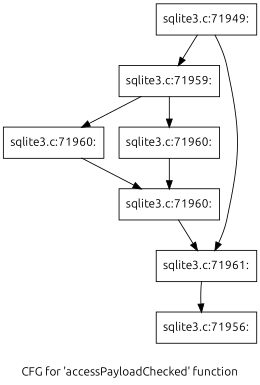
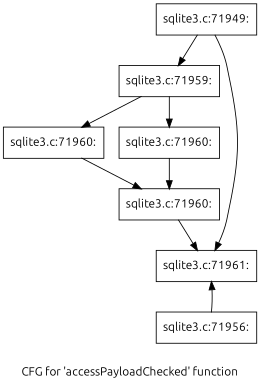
edge "sqlite3.c:71961:" -> "sqlite3.c:71956:": reversed
